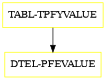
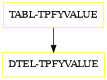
node "DTEL-PFEVALUE": label "DTEL-PFEVALUE" -> "DTEL-TPFYVALUE"
